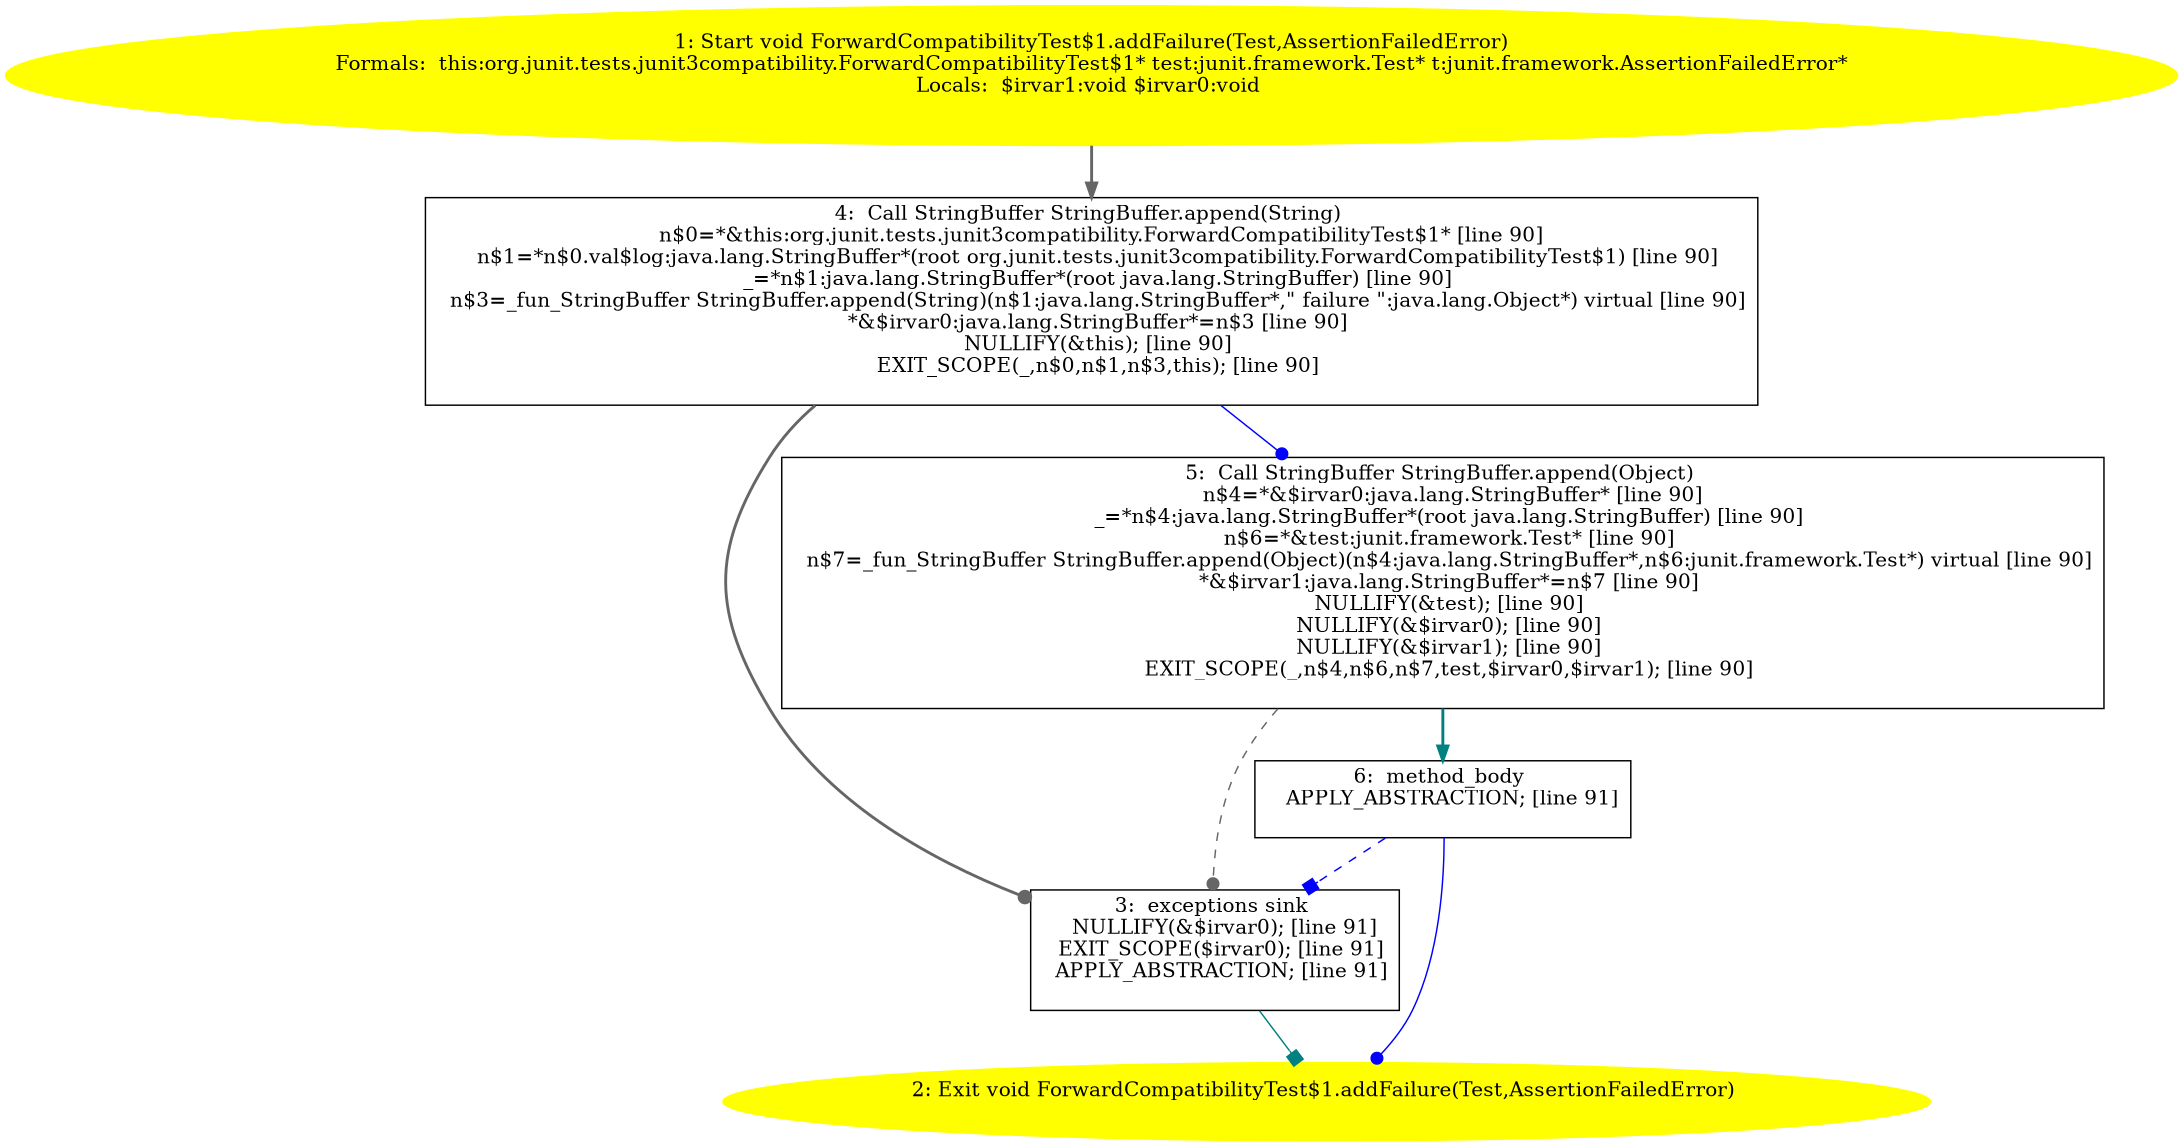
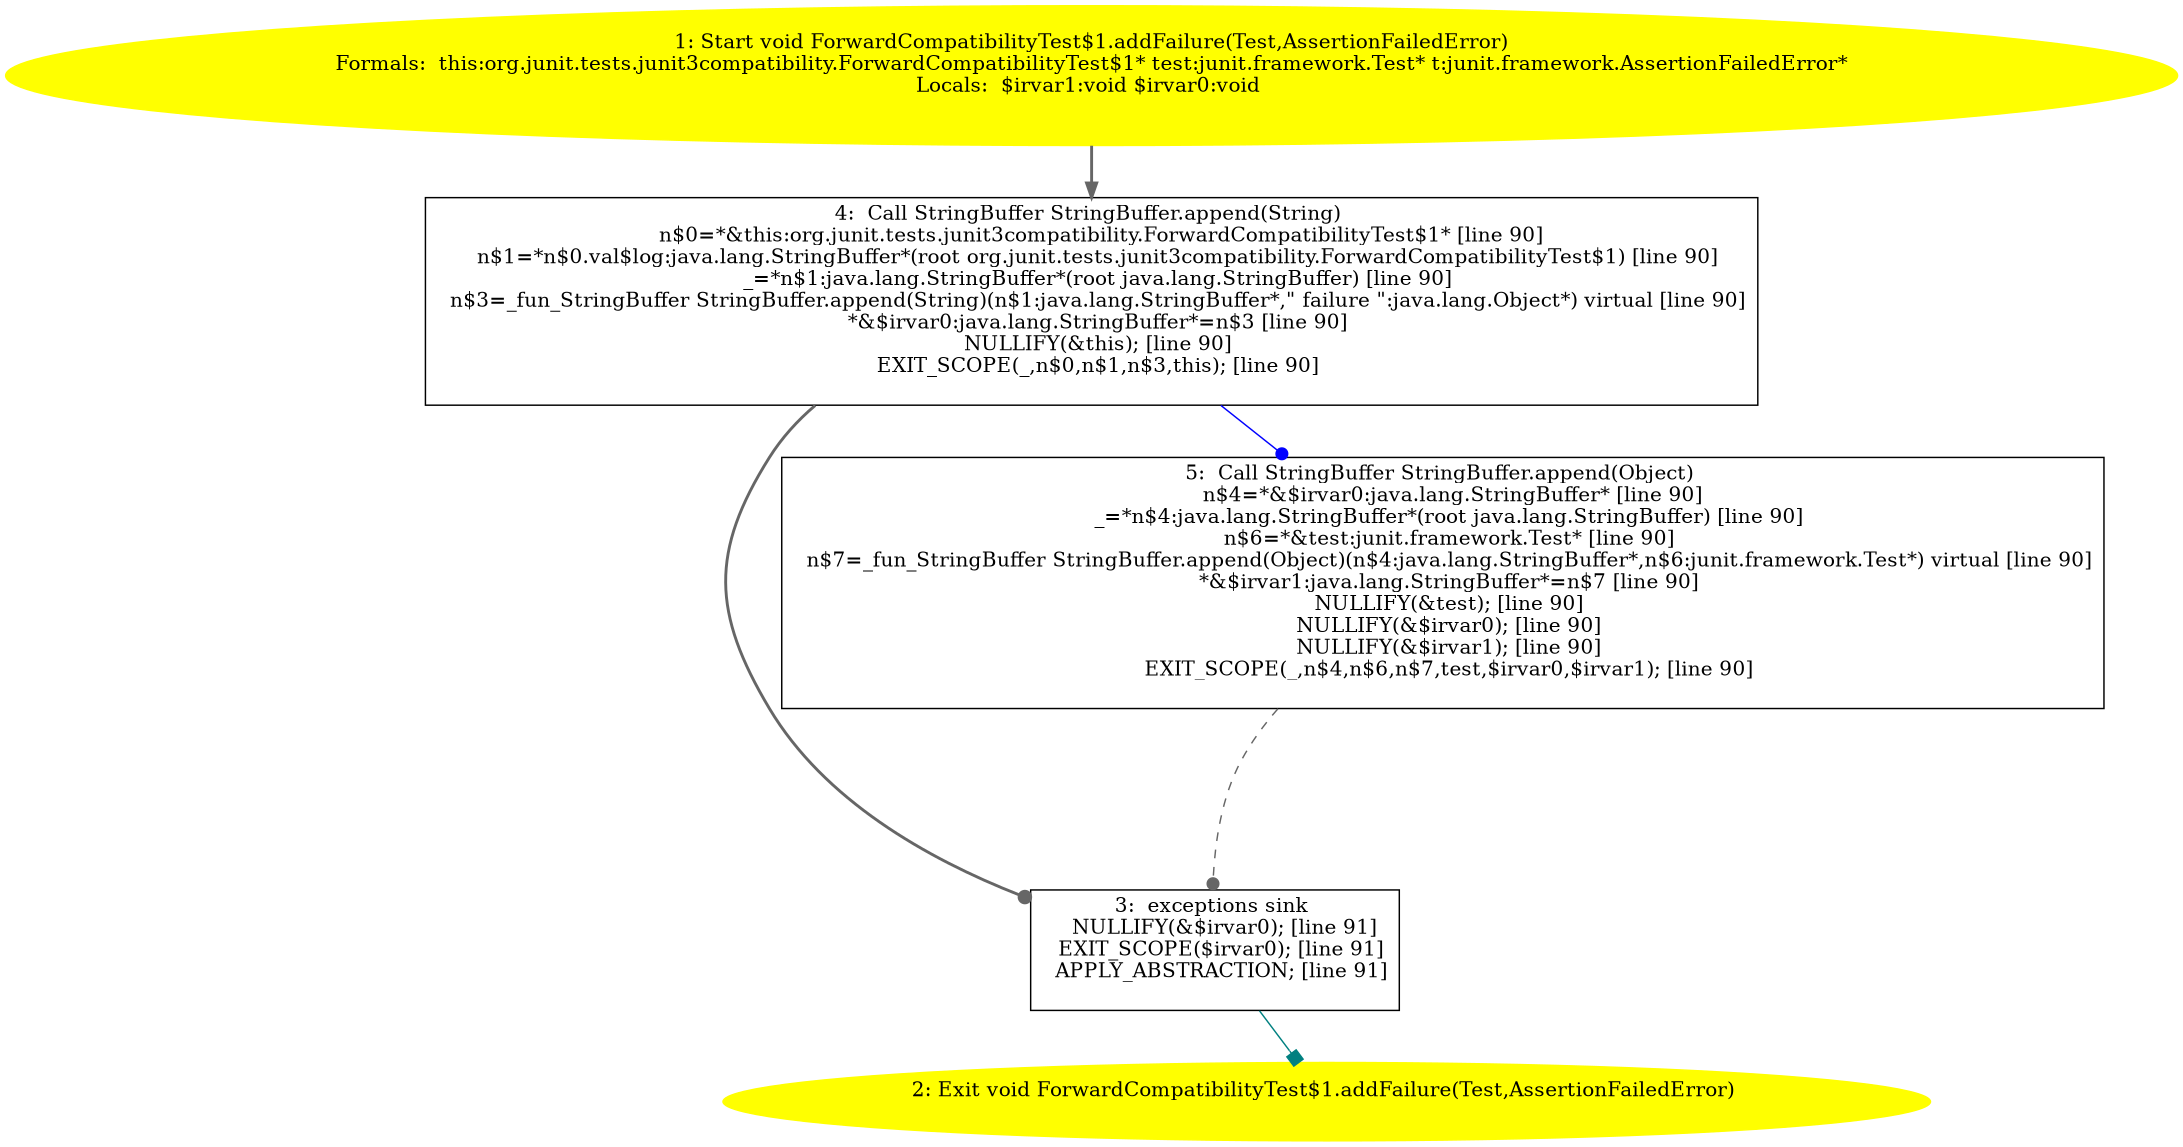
node "6:  method_body APPLY_ABSTRACTION; [line 91]": removed
